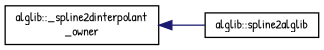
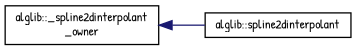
node "alglib::spline2alglib": label "alglib::spline2alglib" -> "alglib::spline2dinterpolant"
